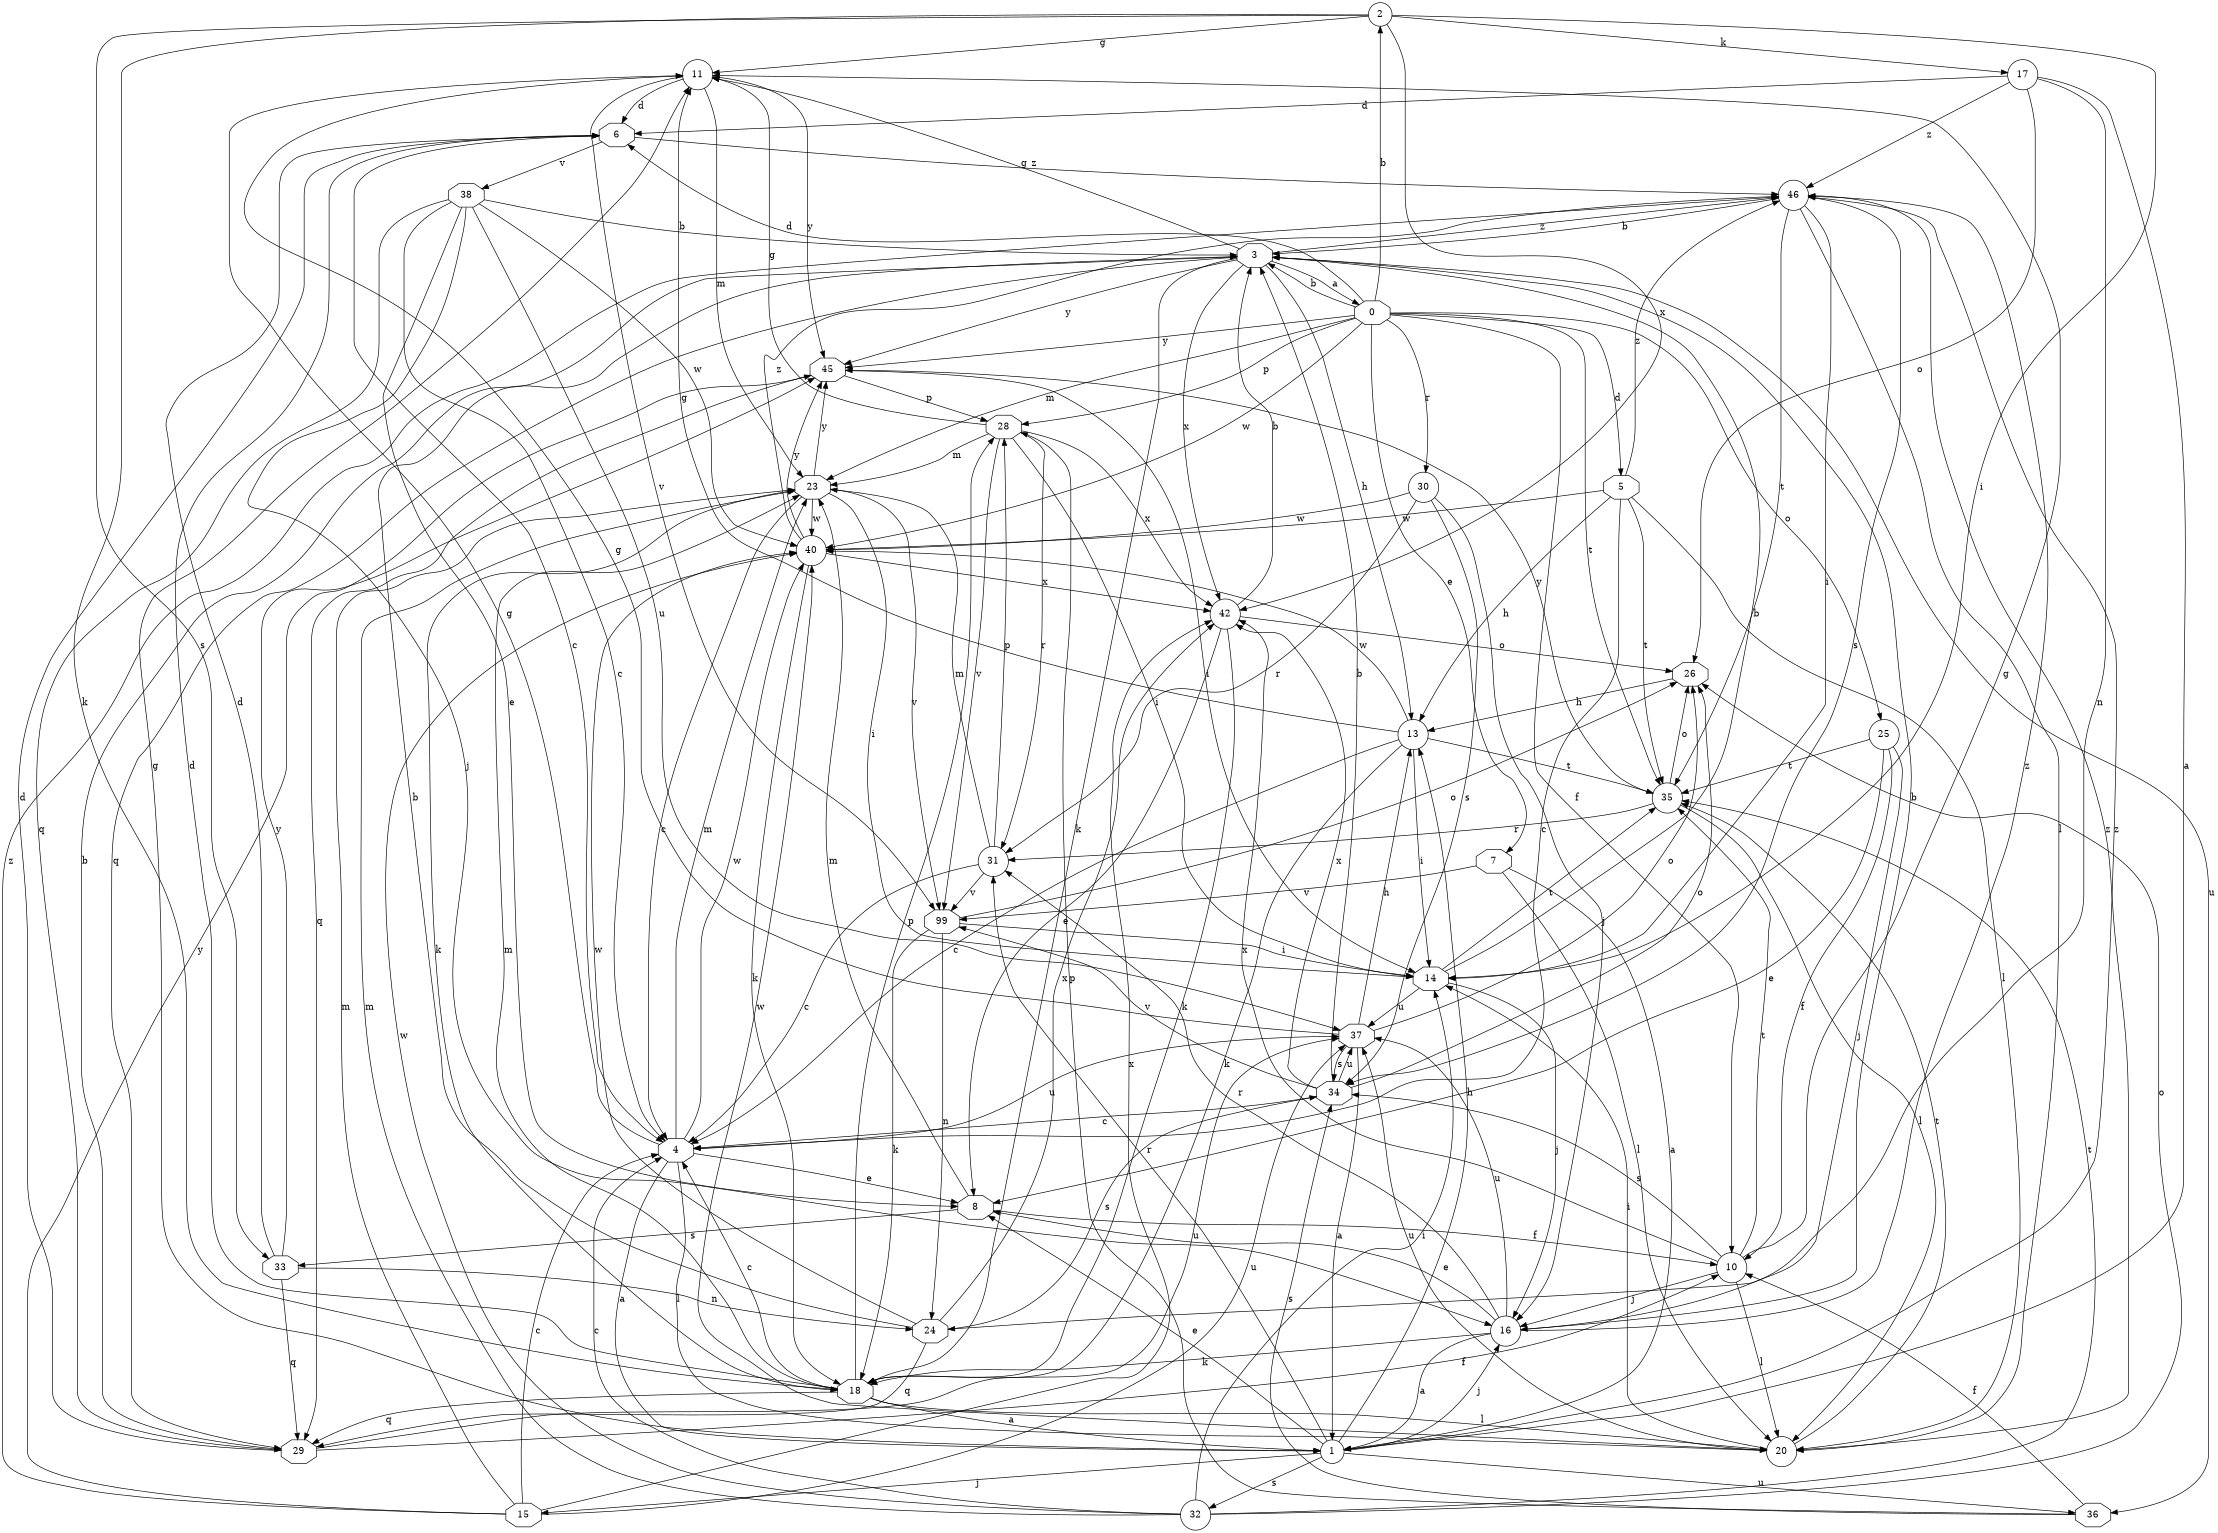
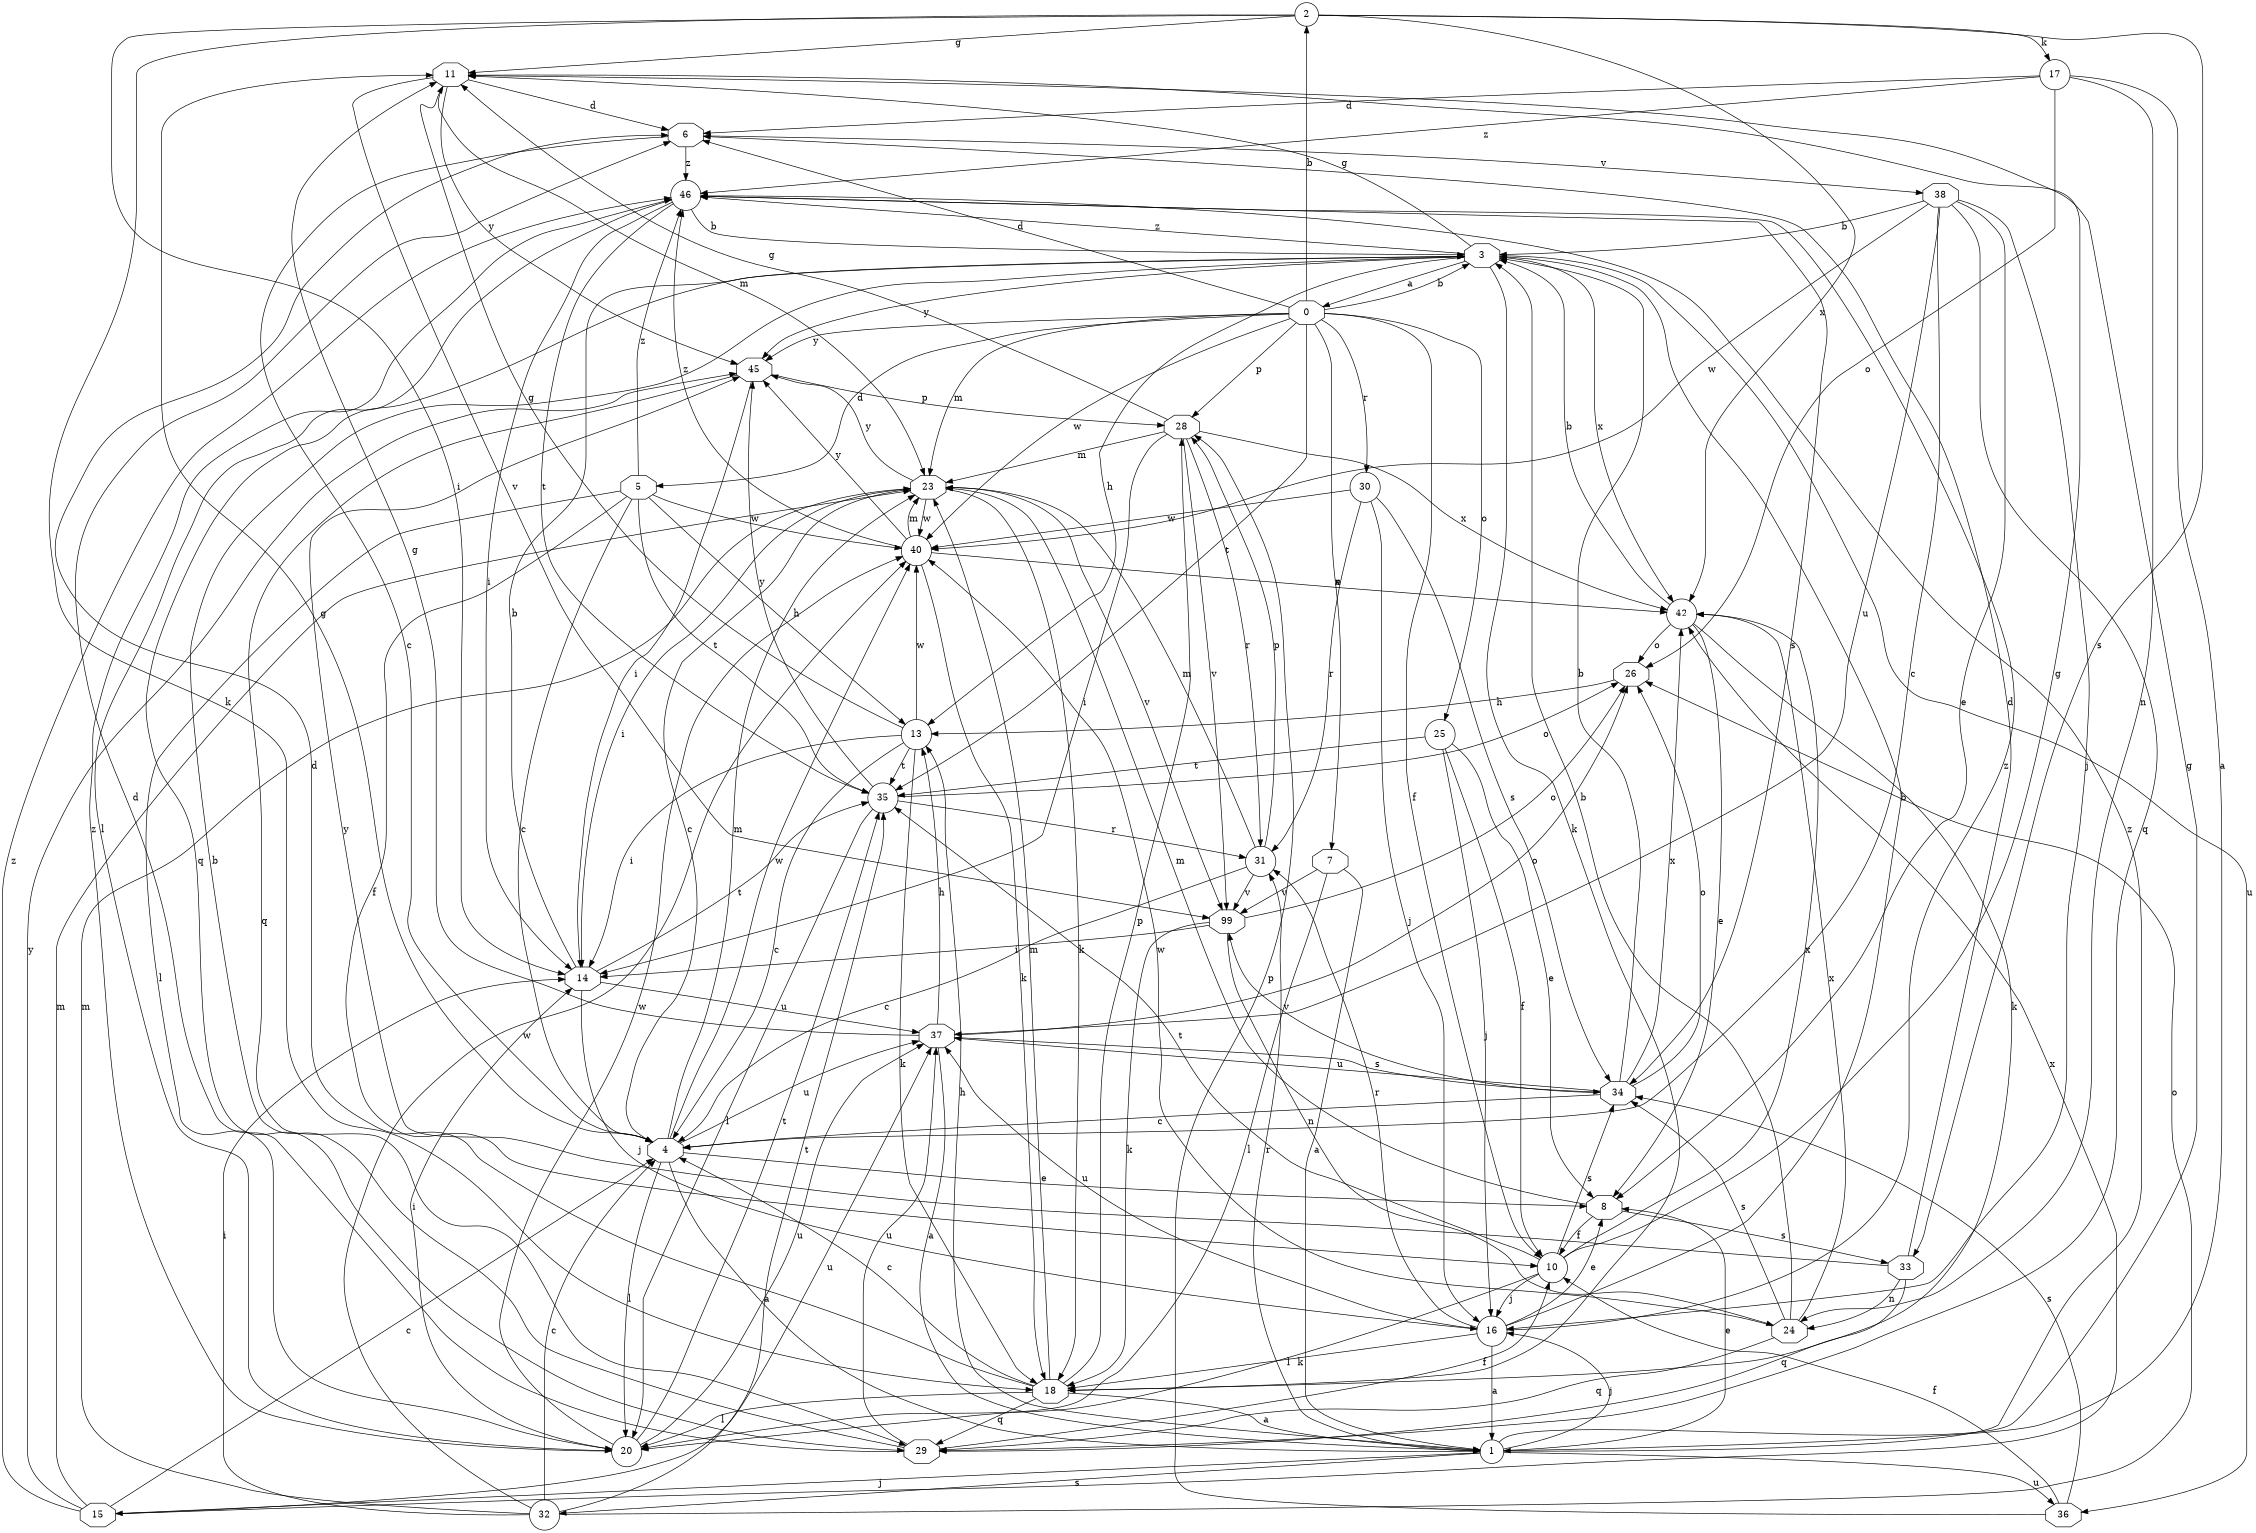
node "11": shape circle -> octagon
edge "40" -> "23": added, label "m"
edge "5" -> "10": added, label "f"
